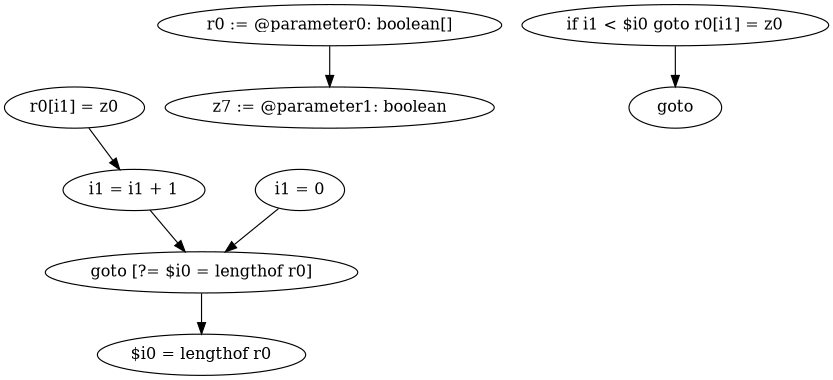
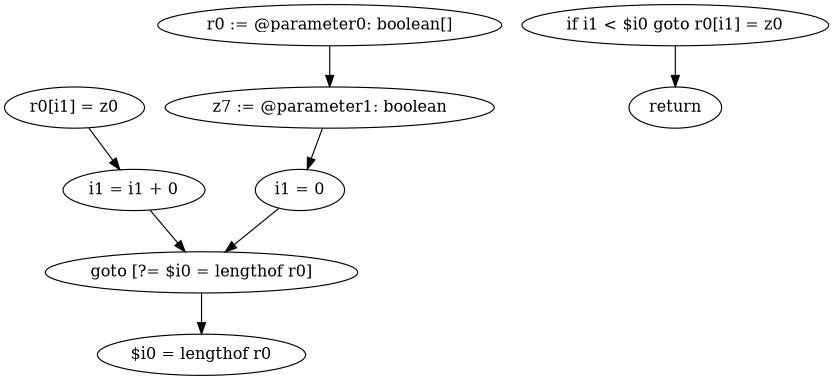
node "goto": label "goto" -> "return"
edge "z7 := @parameter1: boolean" -> "i1 = 0": added
node "i1 = i1 + 1": label "i1 = i1 + 1" -> "i1 = i1 + 0"
